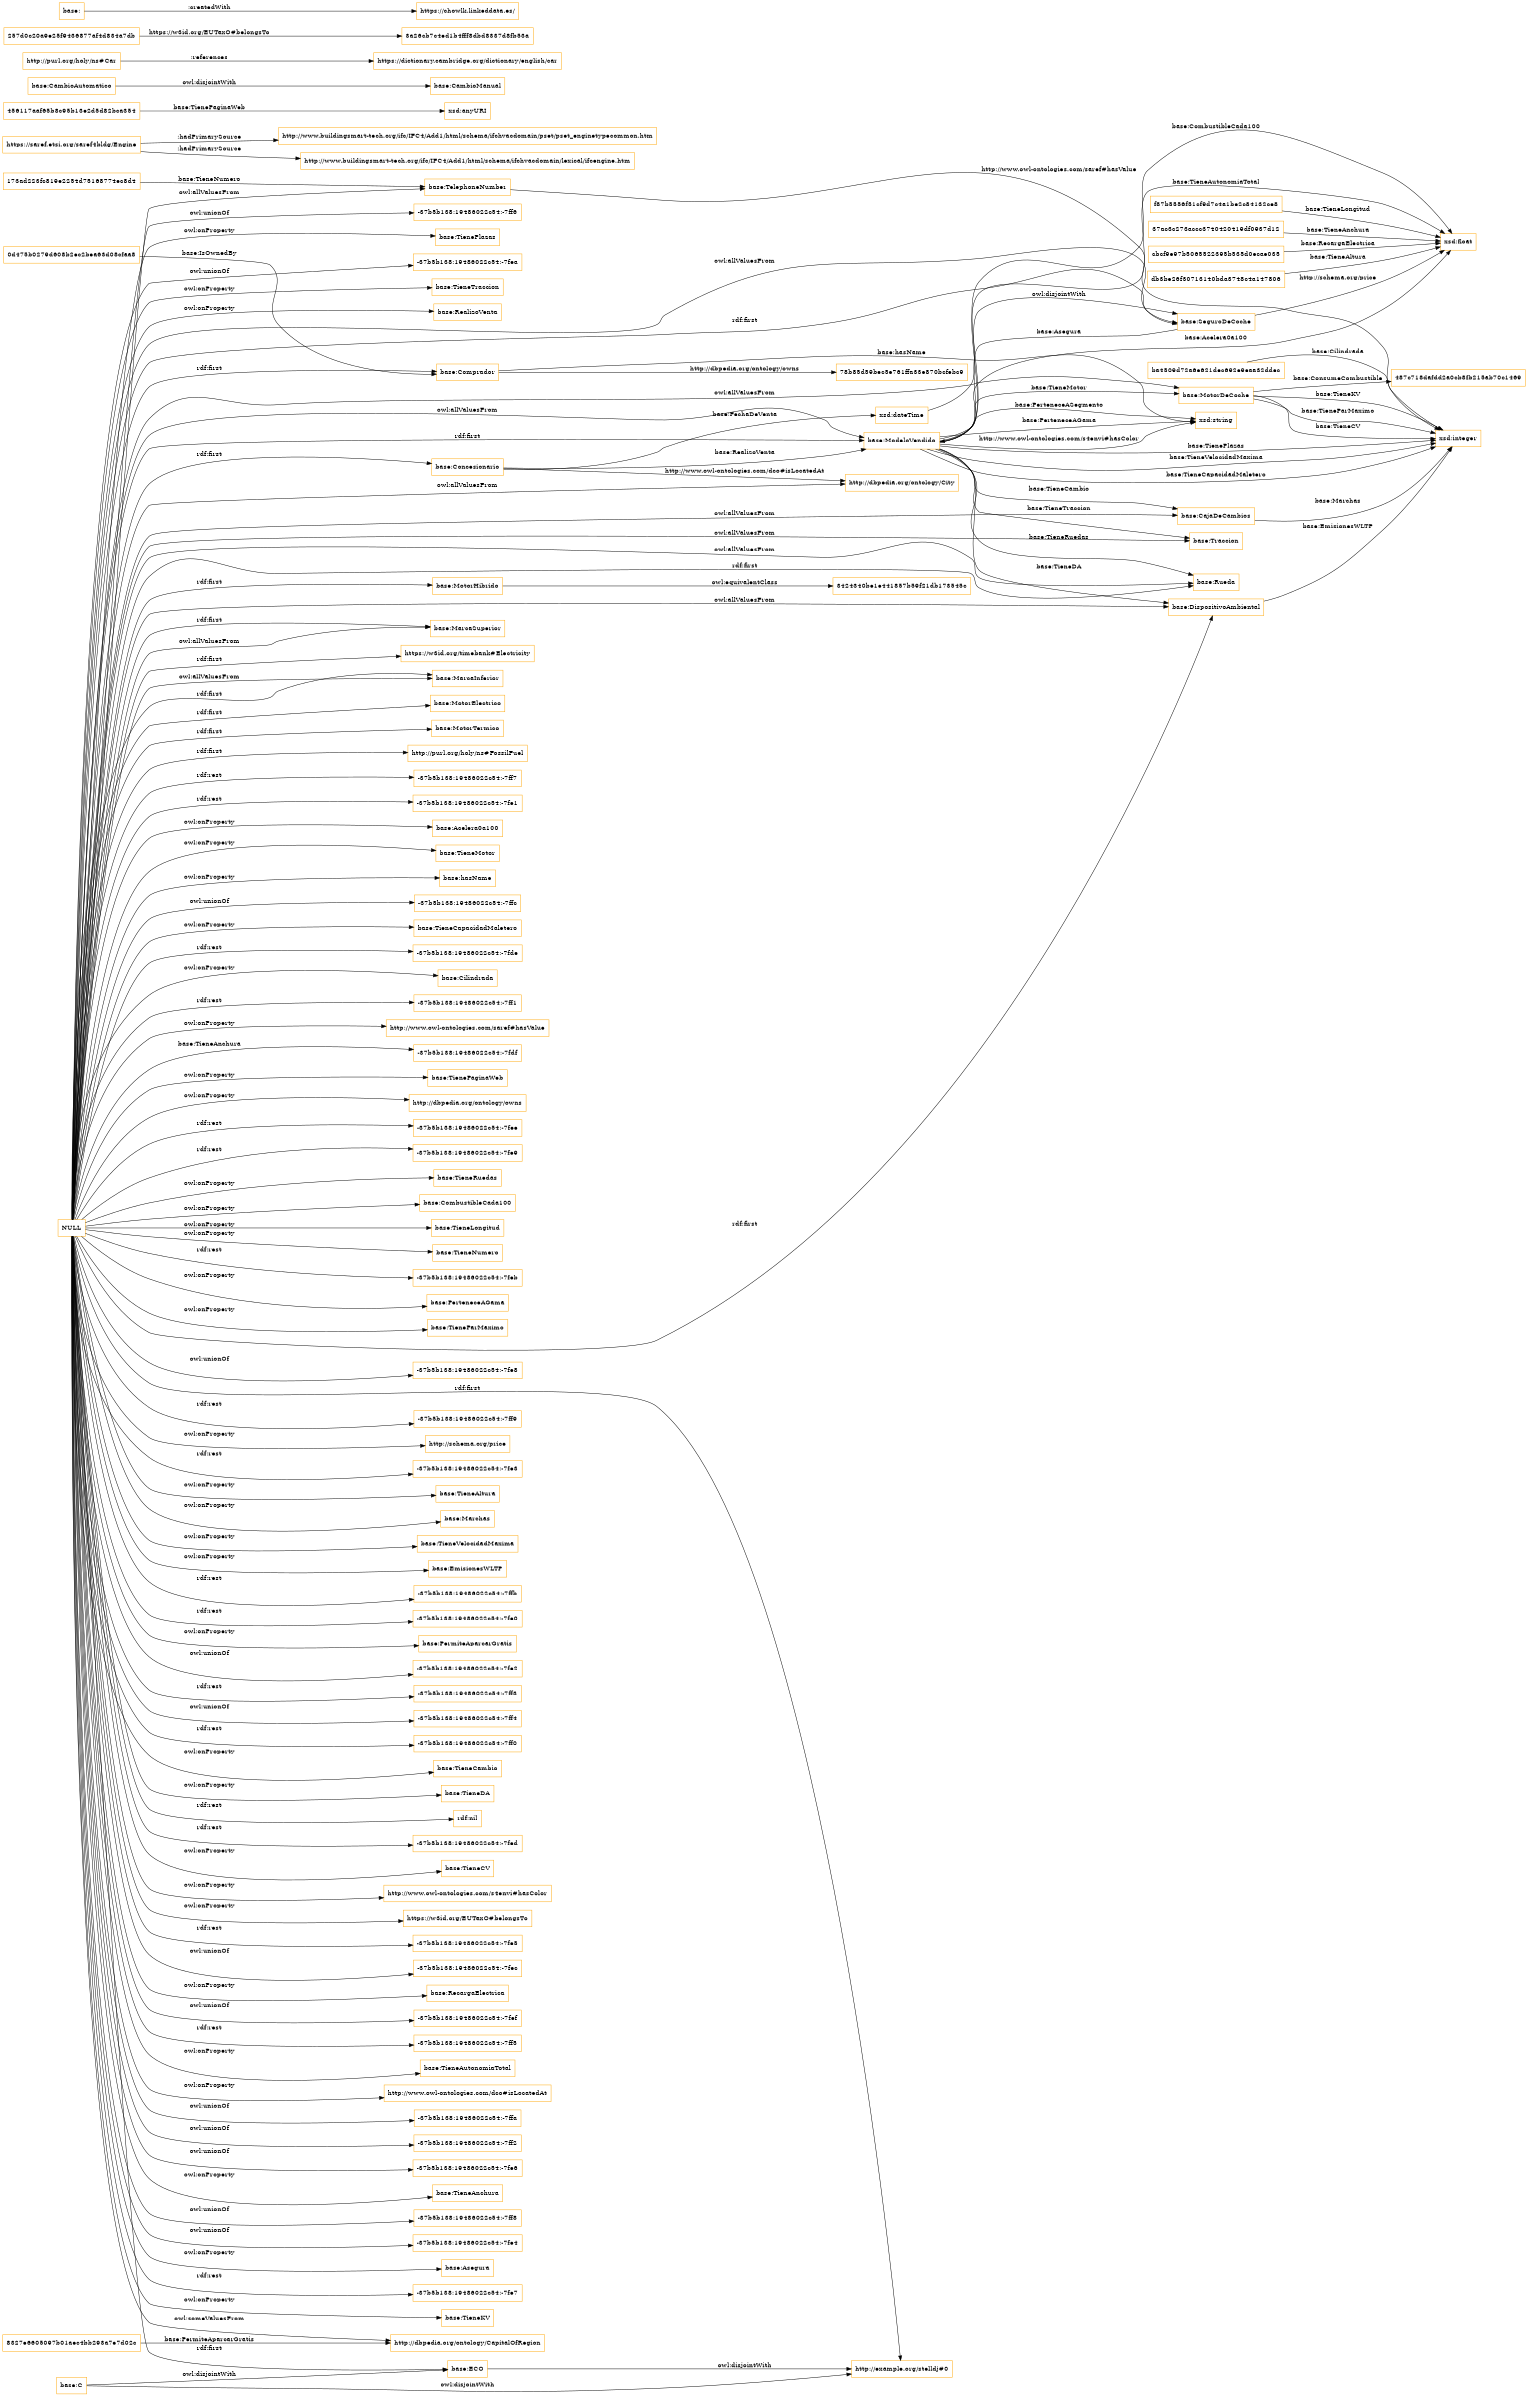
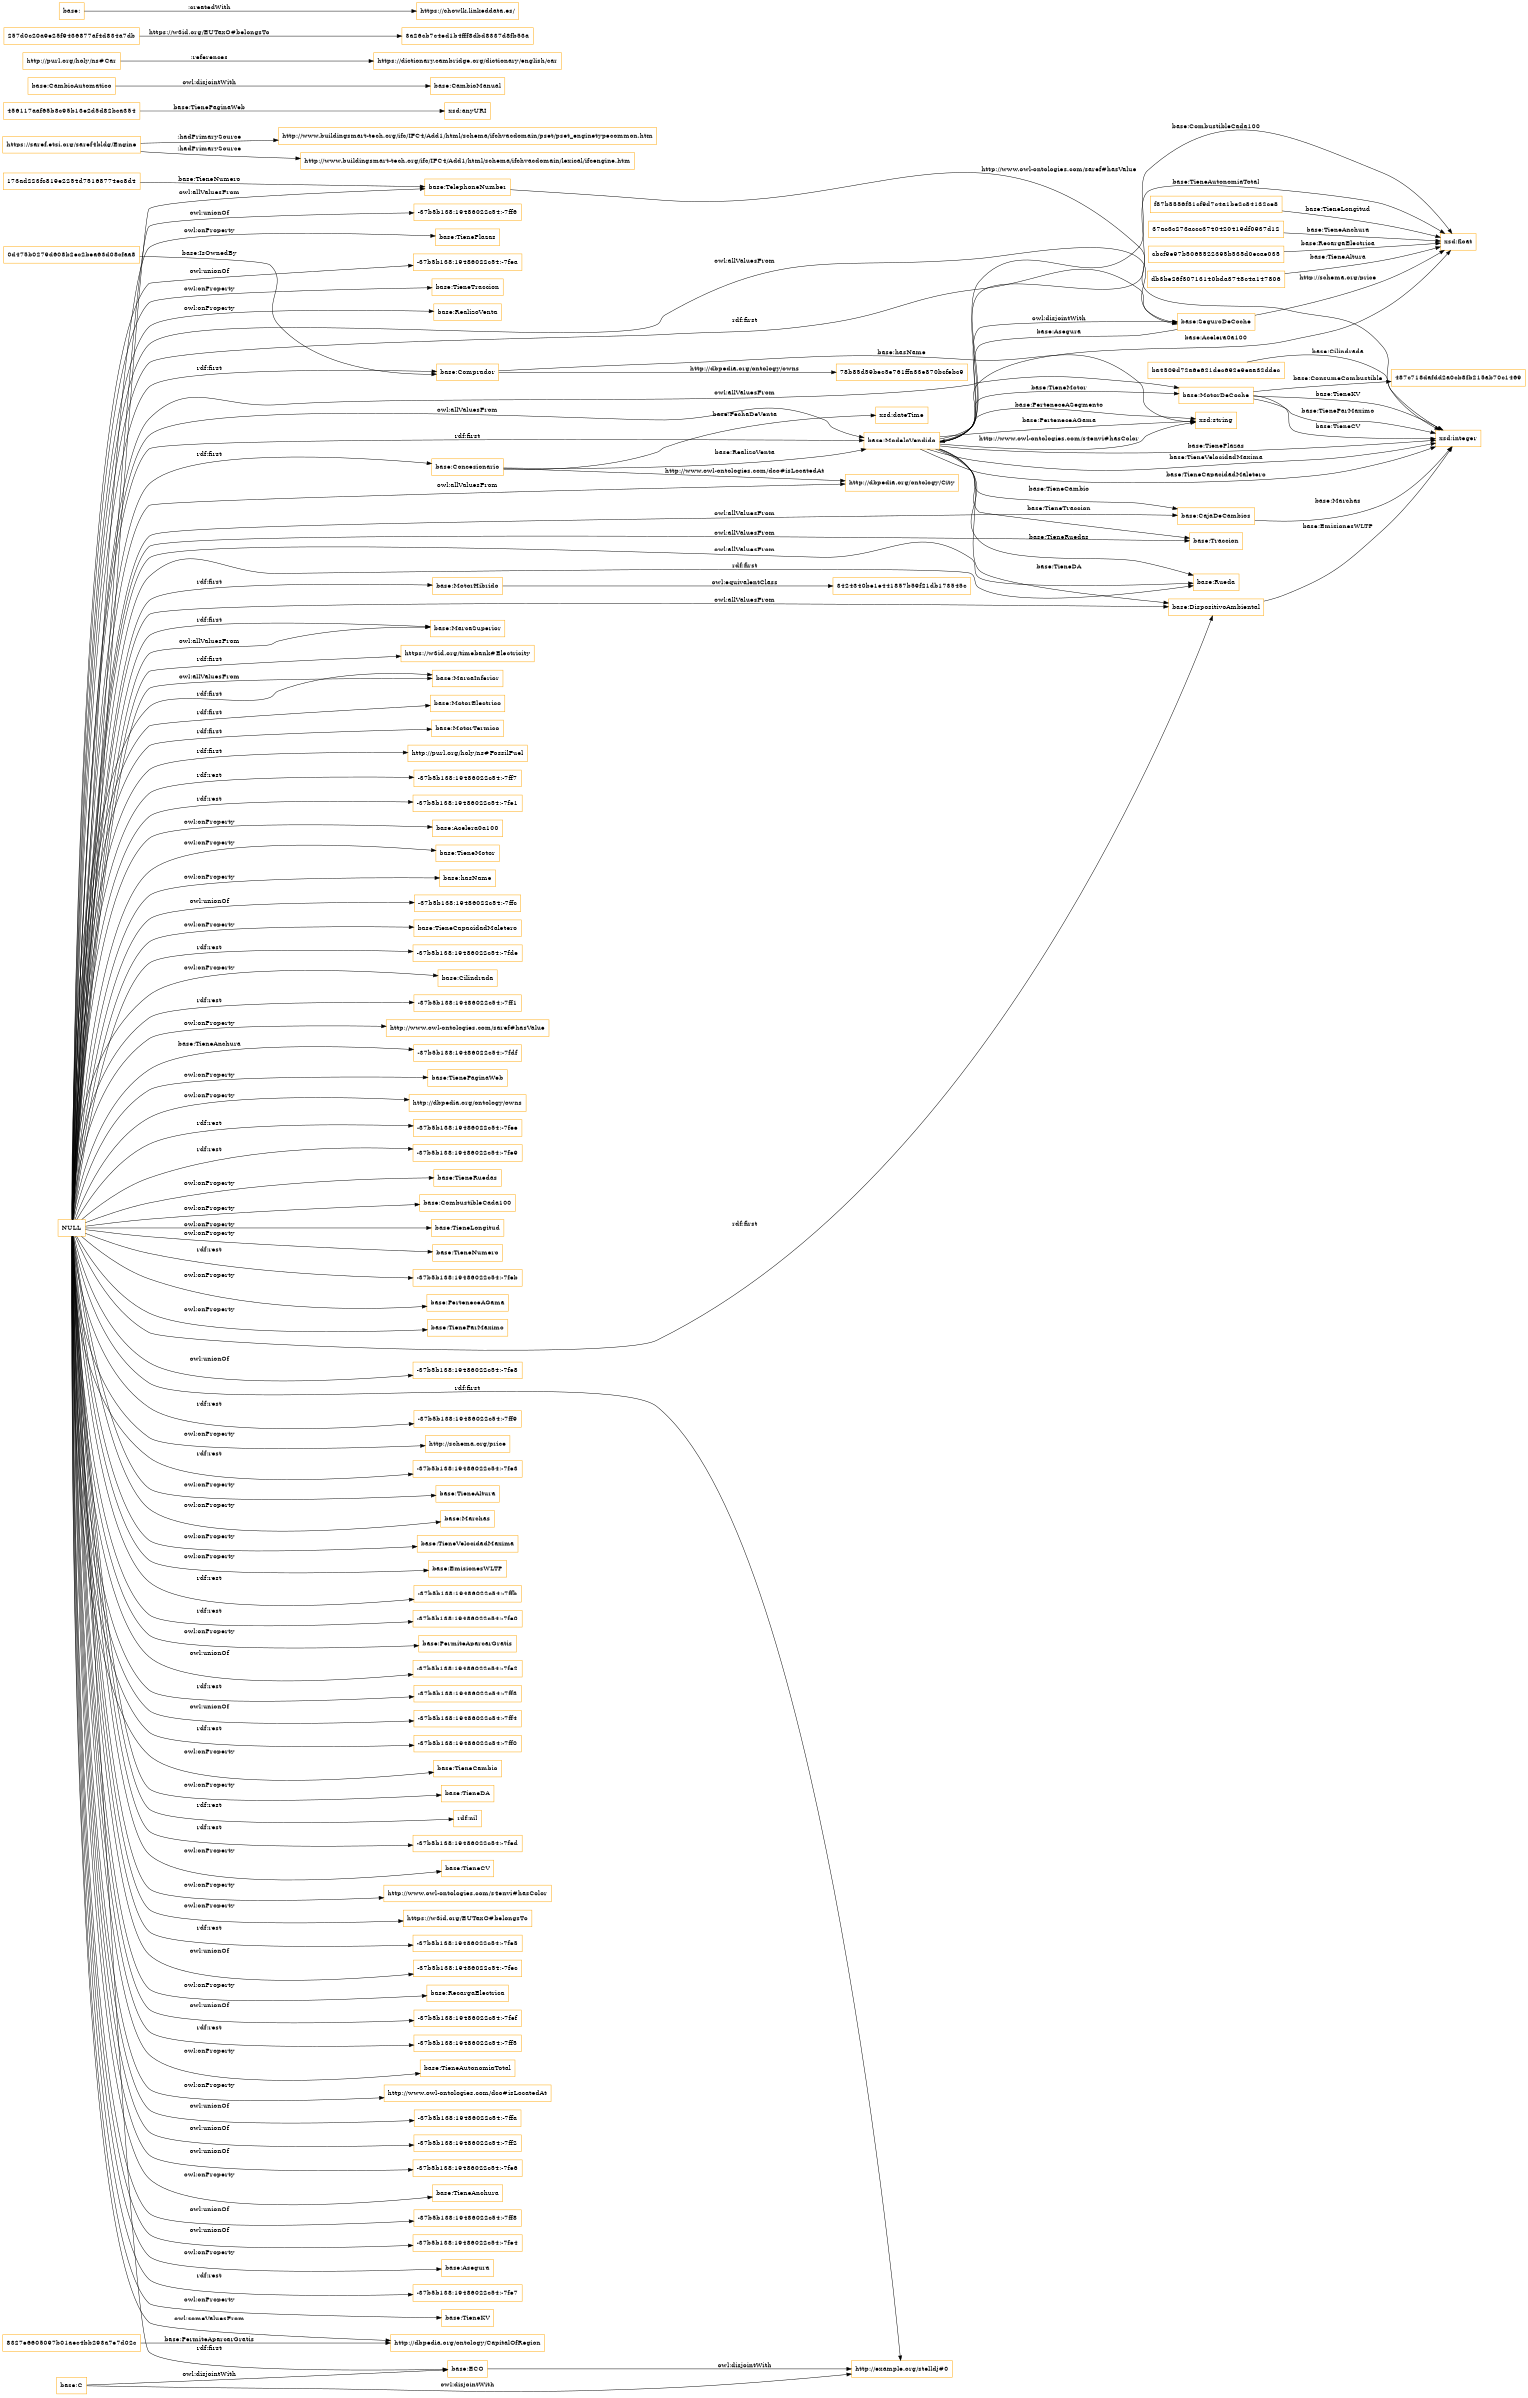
edge "xsd:dateTime" -> "base:SeguroDeCoche": now "base:ModeloVendido" -> "base:SeguroDeCoche"
